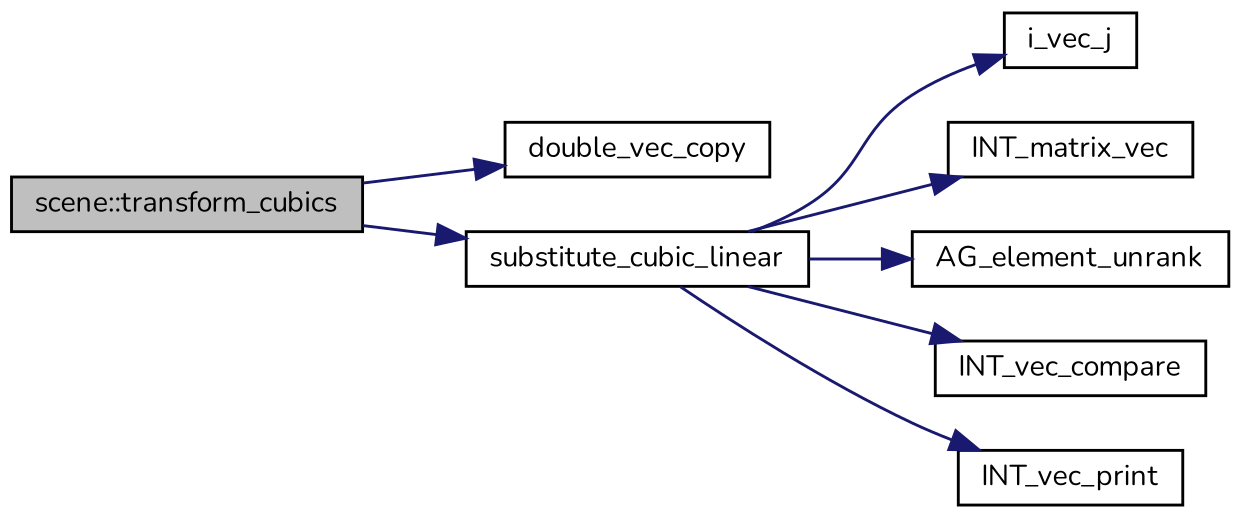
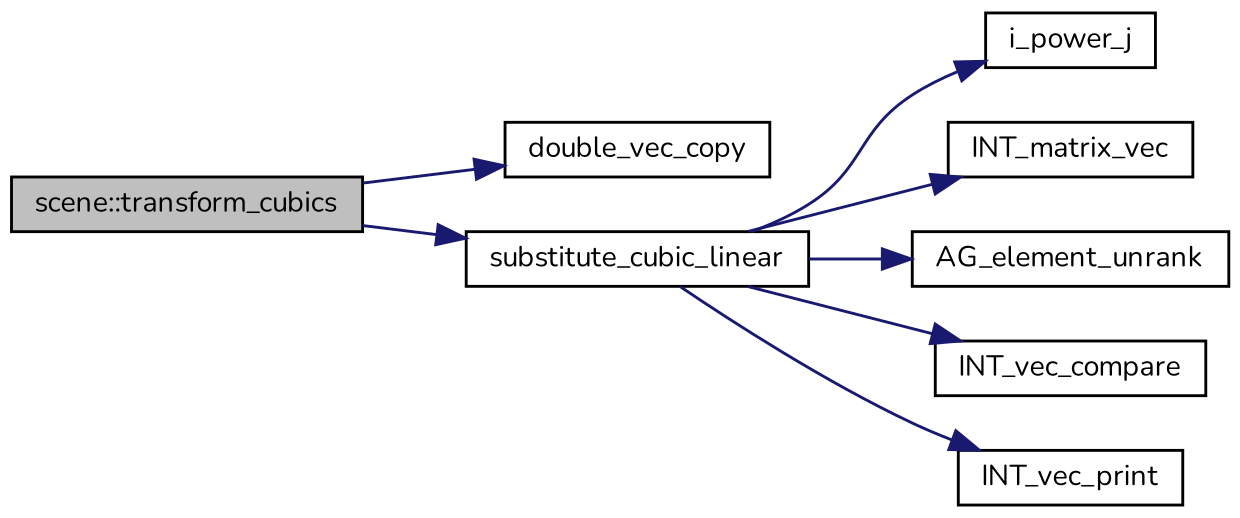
node "i_vec_j": label "i_vec_j" -> "i_power_j"
